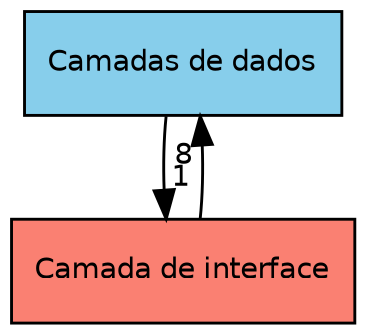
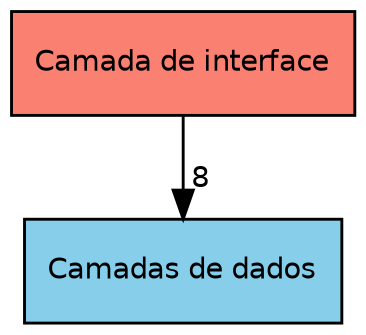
edge "Camadas de dados" -> "Camada de interface": removed
